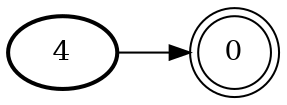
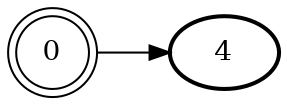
edge "4" -> "0": reversed
